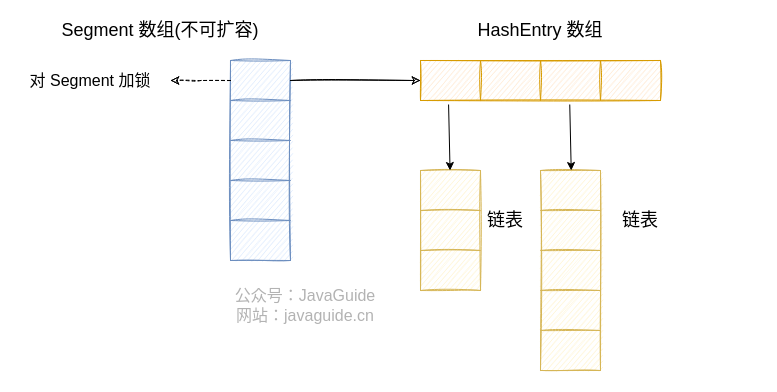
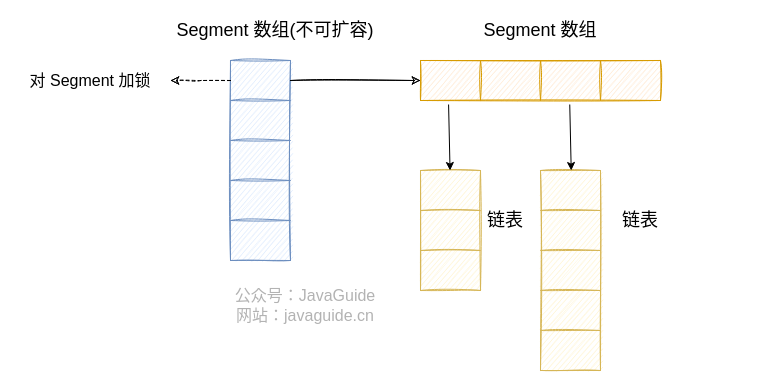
node "Segment 数组(不可扩容)": moved (161, 31) -> (276, 31)
node "HashEntry 数组": label "HashEntry 数组" -> "Segment 数组"
